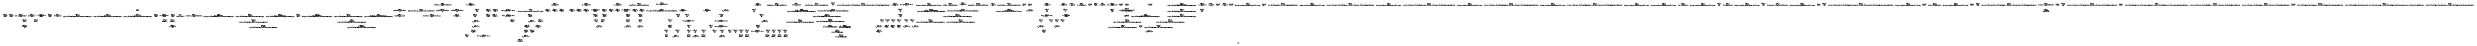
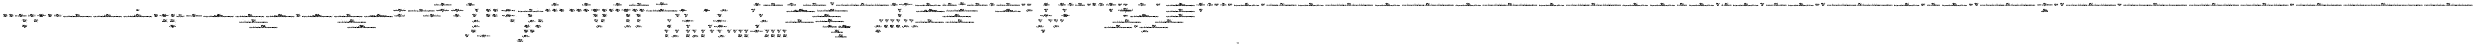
node "NodeID: 6": added
